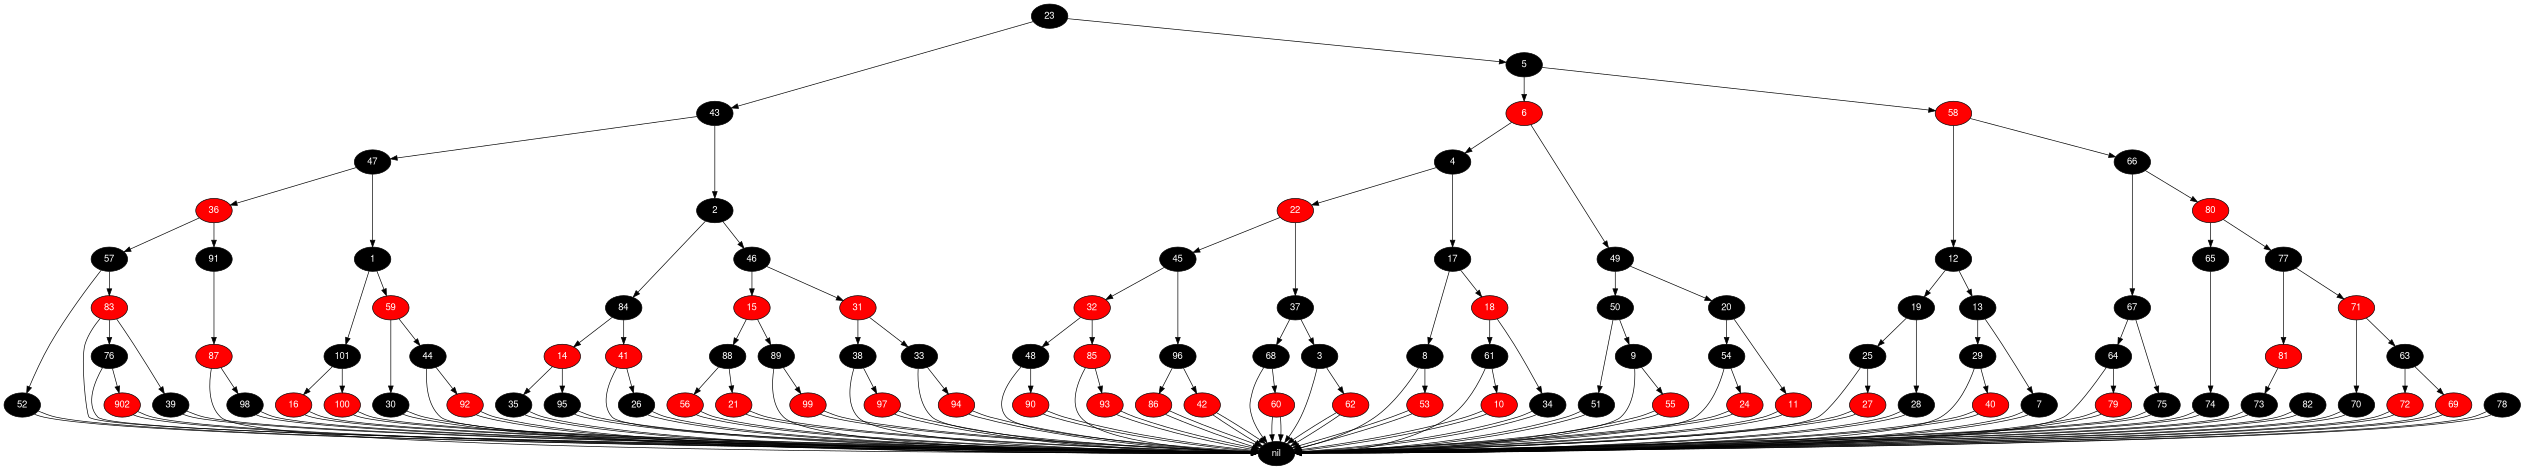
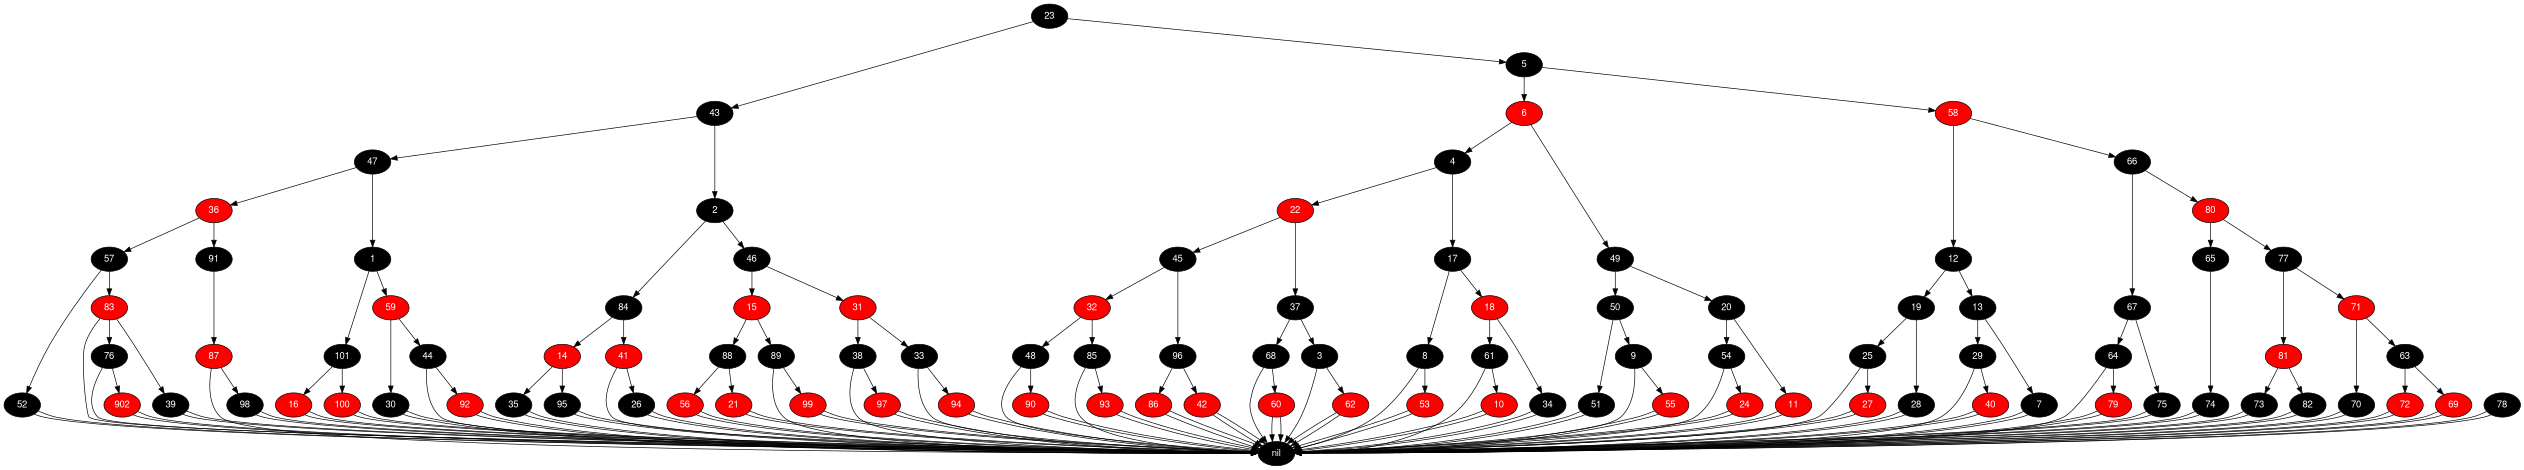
node "85": fillcolor red -> black
edge "81" -> "82": added
